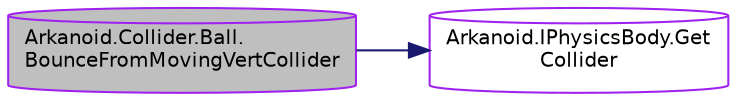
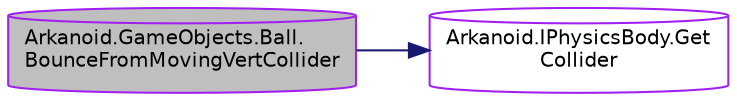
node "Arkanoid.Collider.Ball. BounceFromMovingVertCollider": label "Arkanoid.Collider.Ball. BounceFromMovingVertCollider" -> "Arkanoid.GameObjects.Ball. BounceFromMovingVertCollider"
